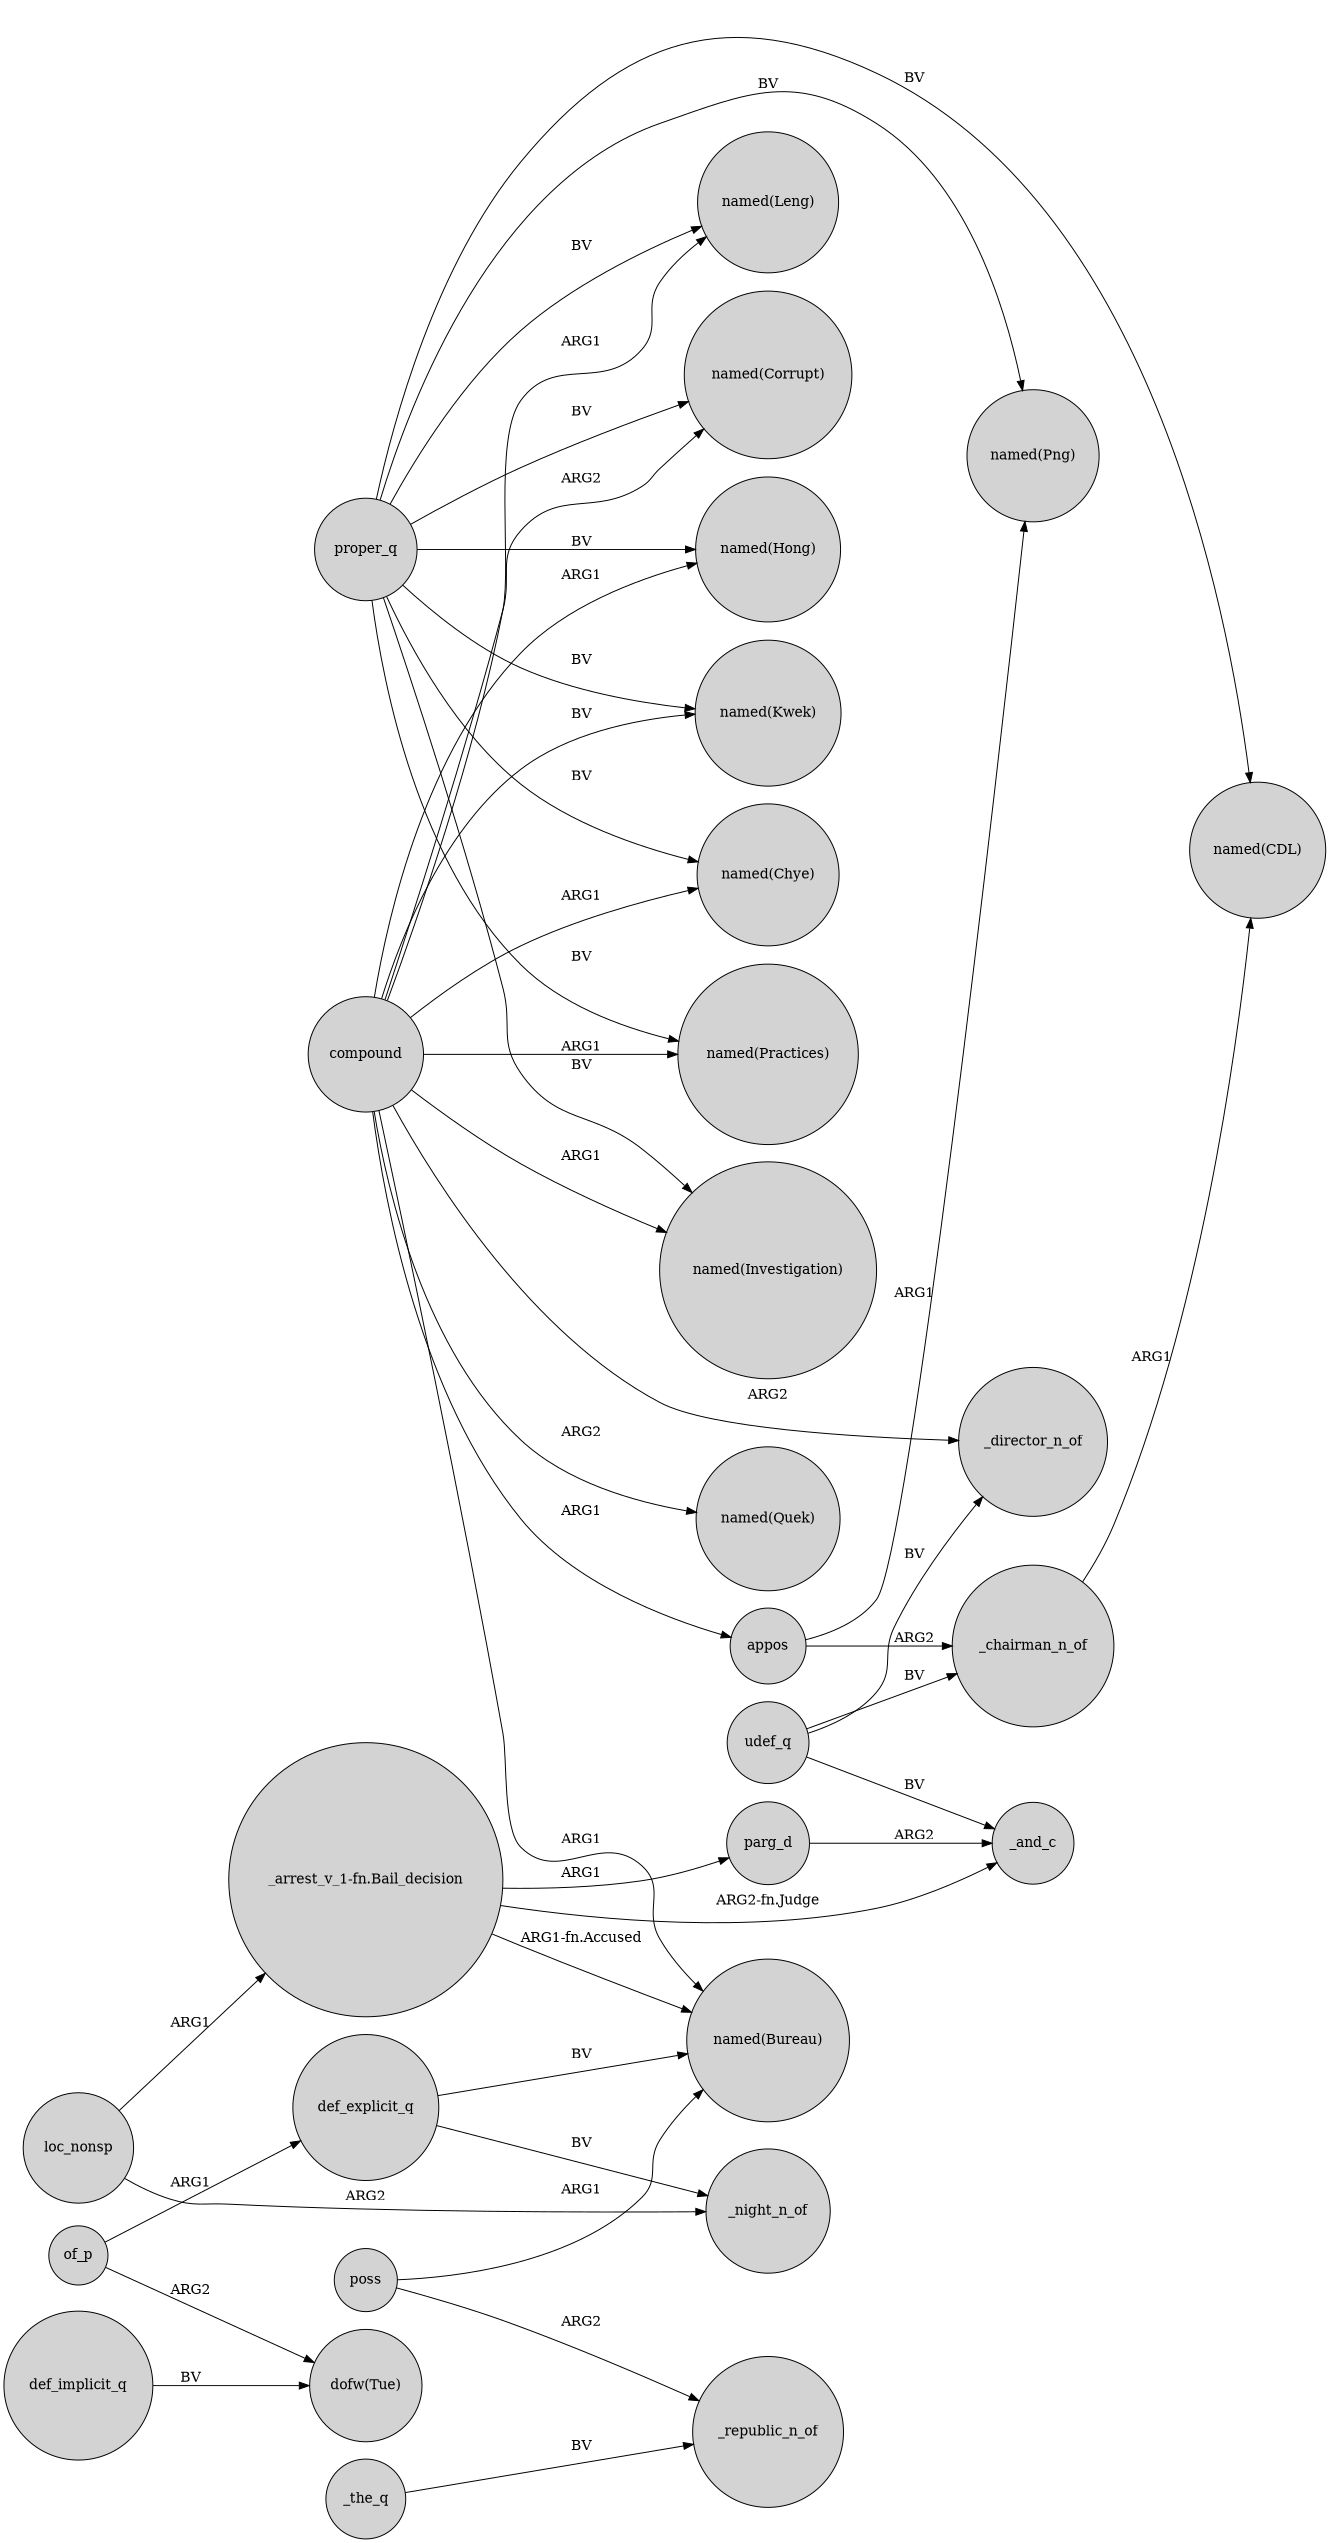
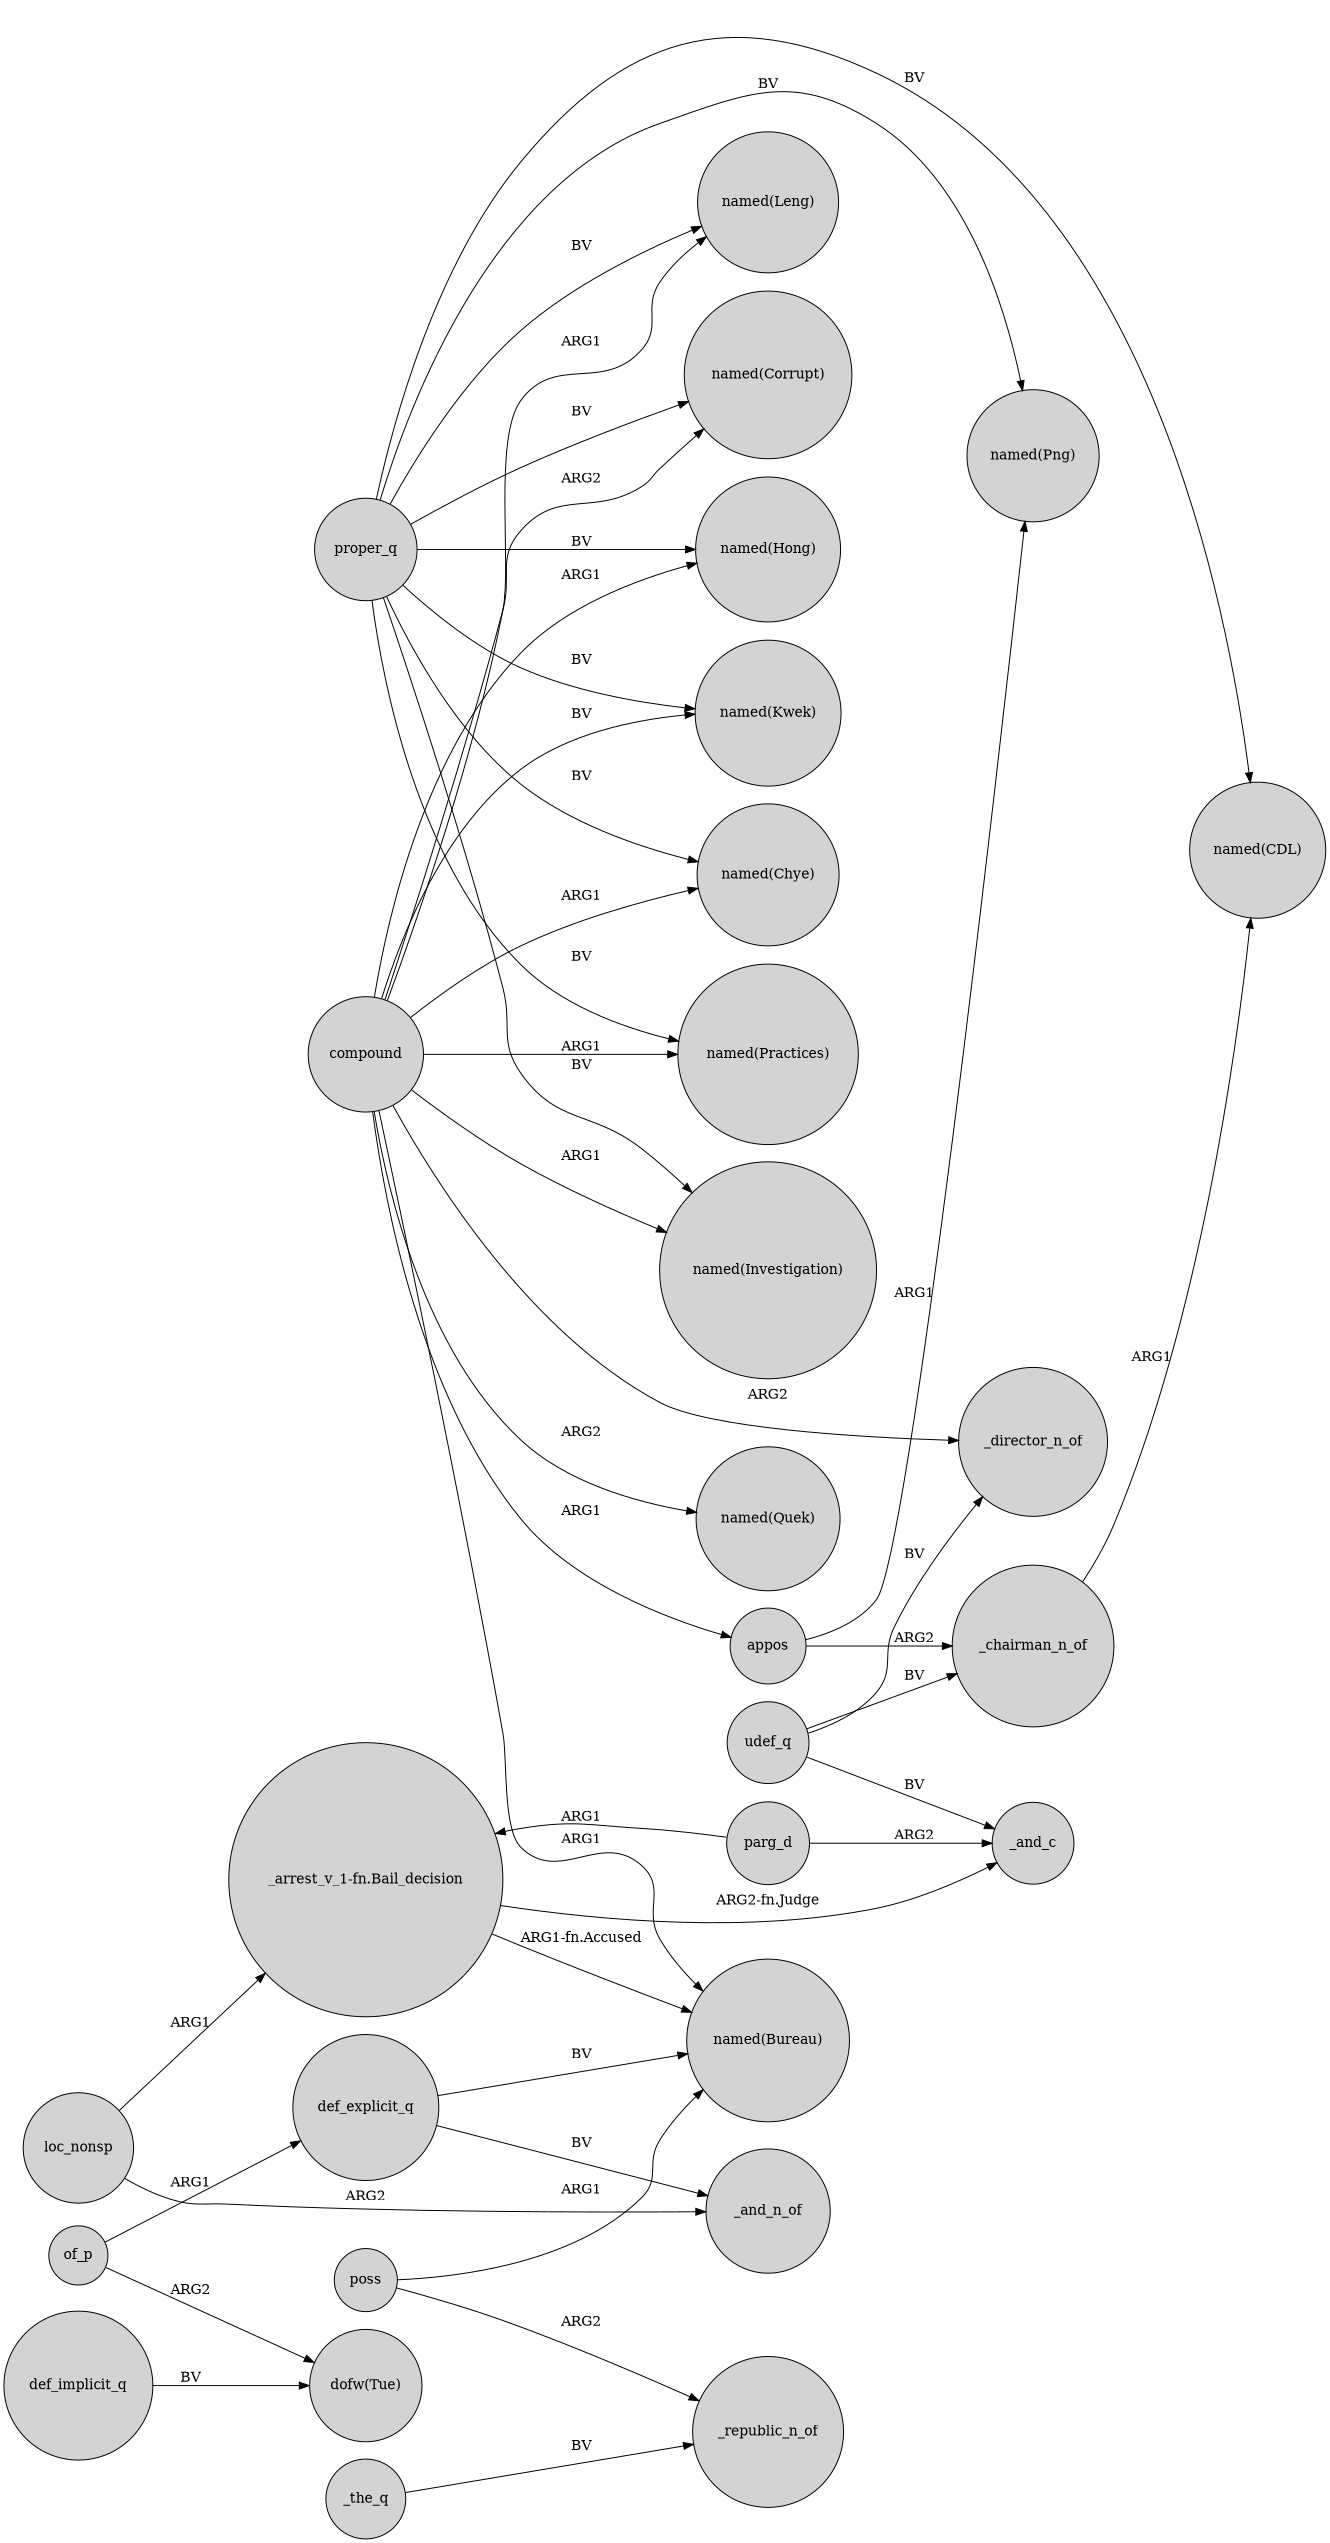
edge "_arrest_v_1-fn.Bail_decision" -> "parg_d": reversed
node "_night_n_of": label "_night_n_of" -> "_and_n_of"
